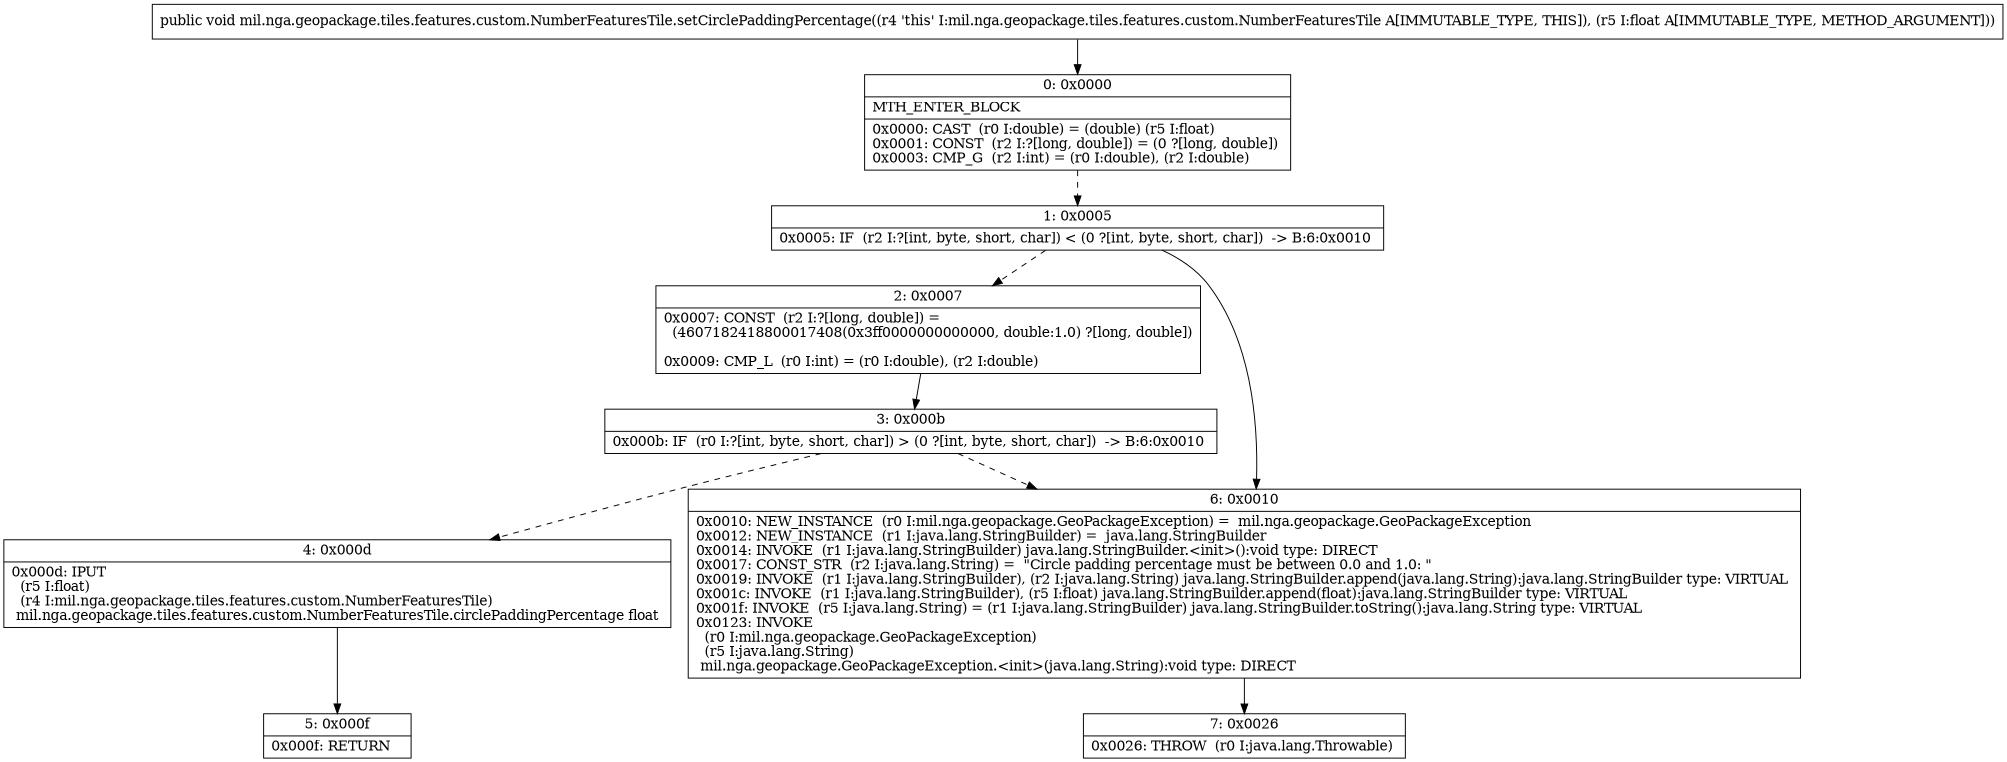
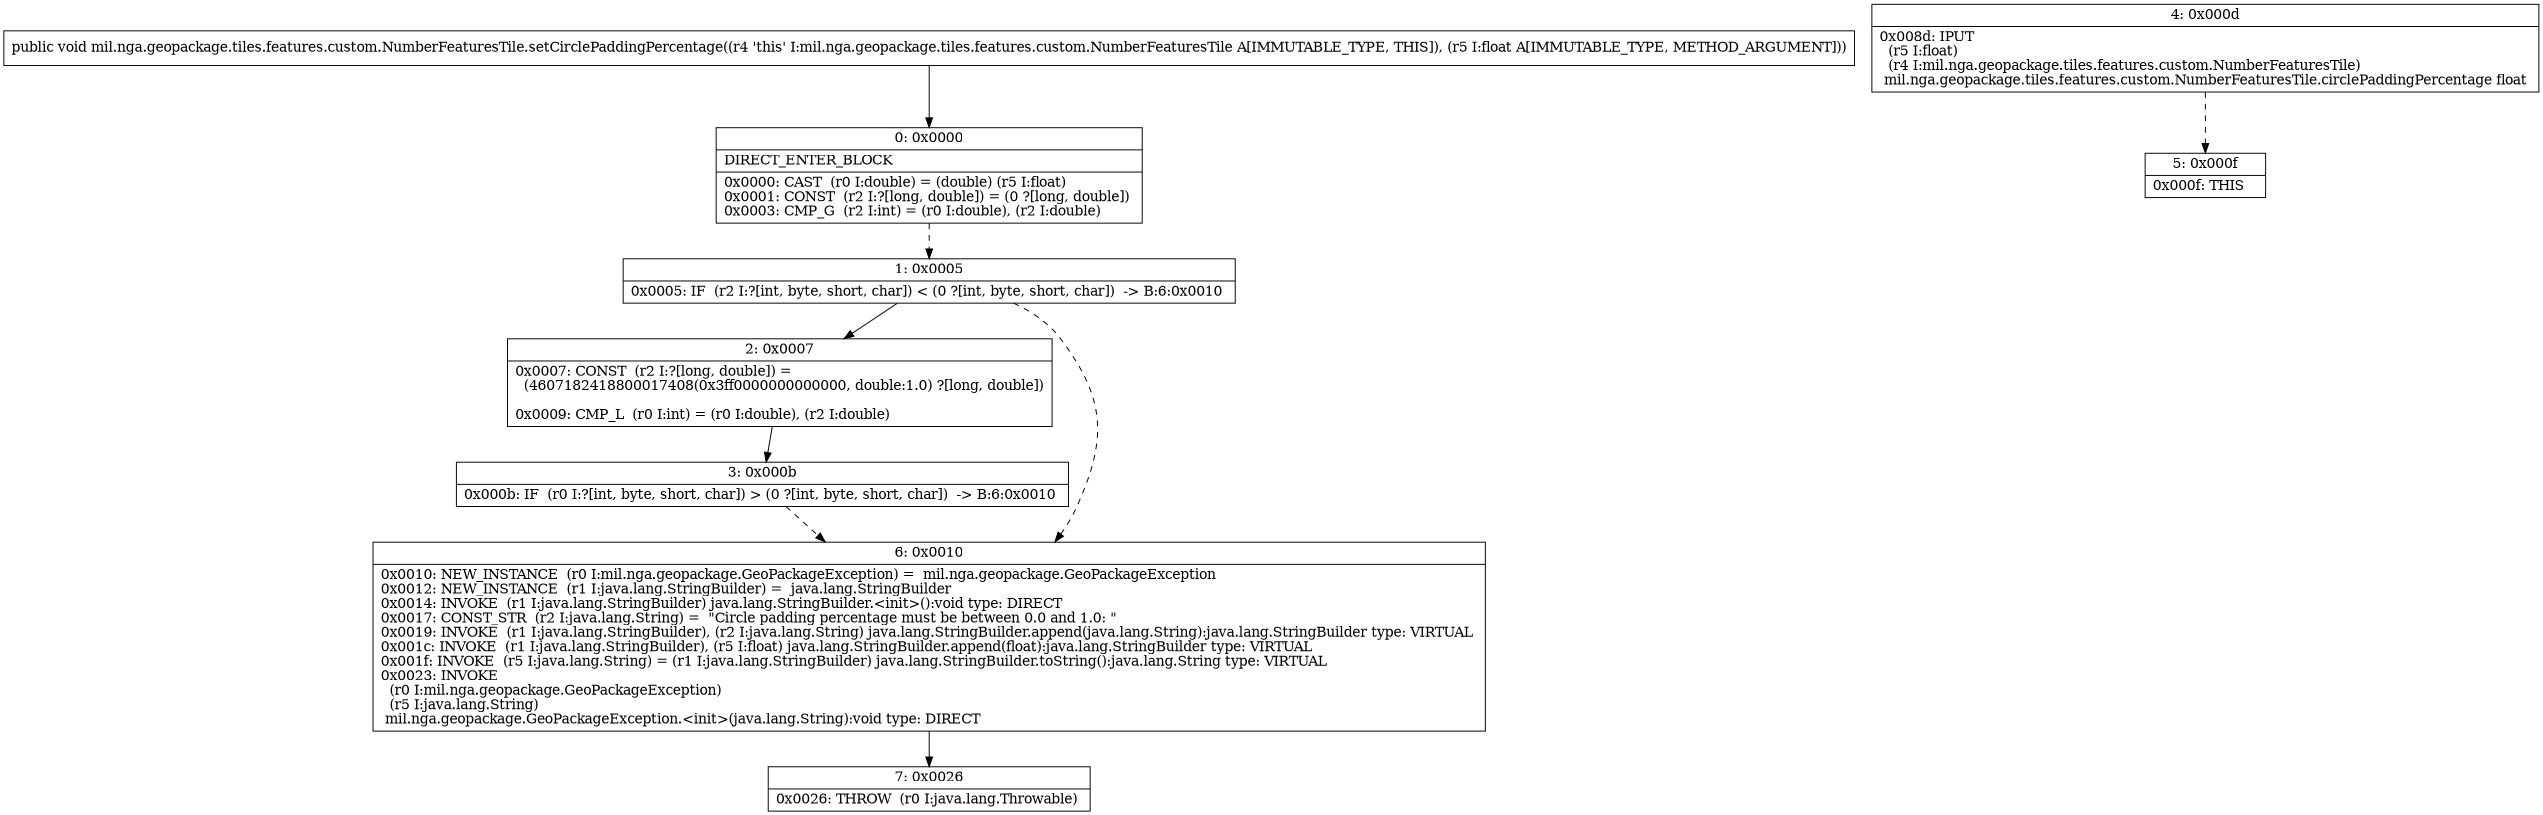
node "0: 0x0000": text "MTH_ENTER_BLOCK" -> "DIRECT_ENTER_BLOCK"
edge "1: 0x0005" -> "2: 0x0007": style dashed -> solid
edge "1: 0x0005" -> "6: 0x0010": style solid -> dashed
edge "3: 0x000b" -> "4: 0x000d": removed
node "4: 0x000d": text "0x000d: IPUT" -> "0x008d: IPUT"
node "6: 0x0010": text "0x0123: INVOKE" -> "0x0023: INVOKE"
edge "4: 0x000d" -> "5: 0x000f": style solid -> dashed
node "5: 0x000f": text "0x000f: RETURN" -> "0x000f: THIS"
